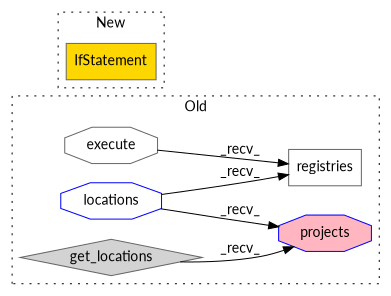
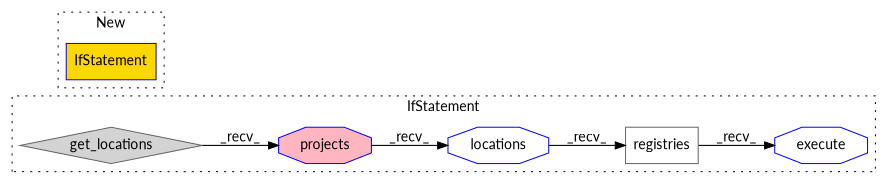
node "IfStatement": color gray40 -> blue
cluster "Old": label "Old" -> "IfStatement"
node "execute": color gray40 -> blue
edge "execute" -> "registries": reversed
edge "locations" -> "projects": reversed
